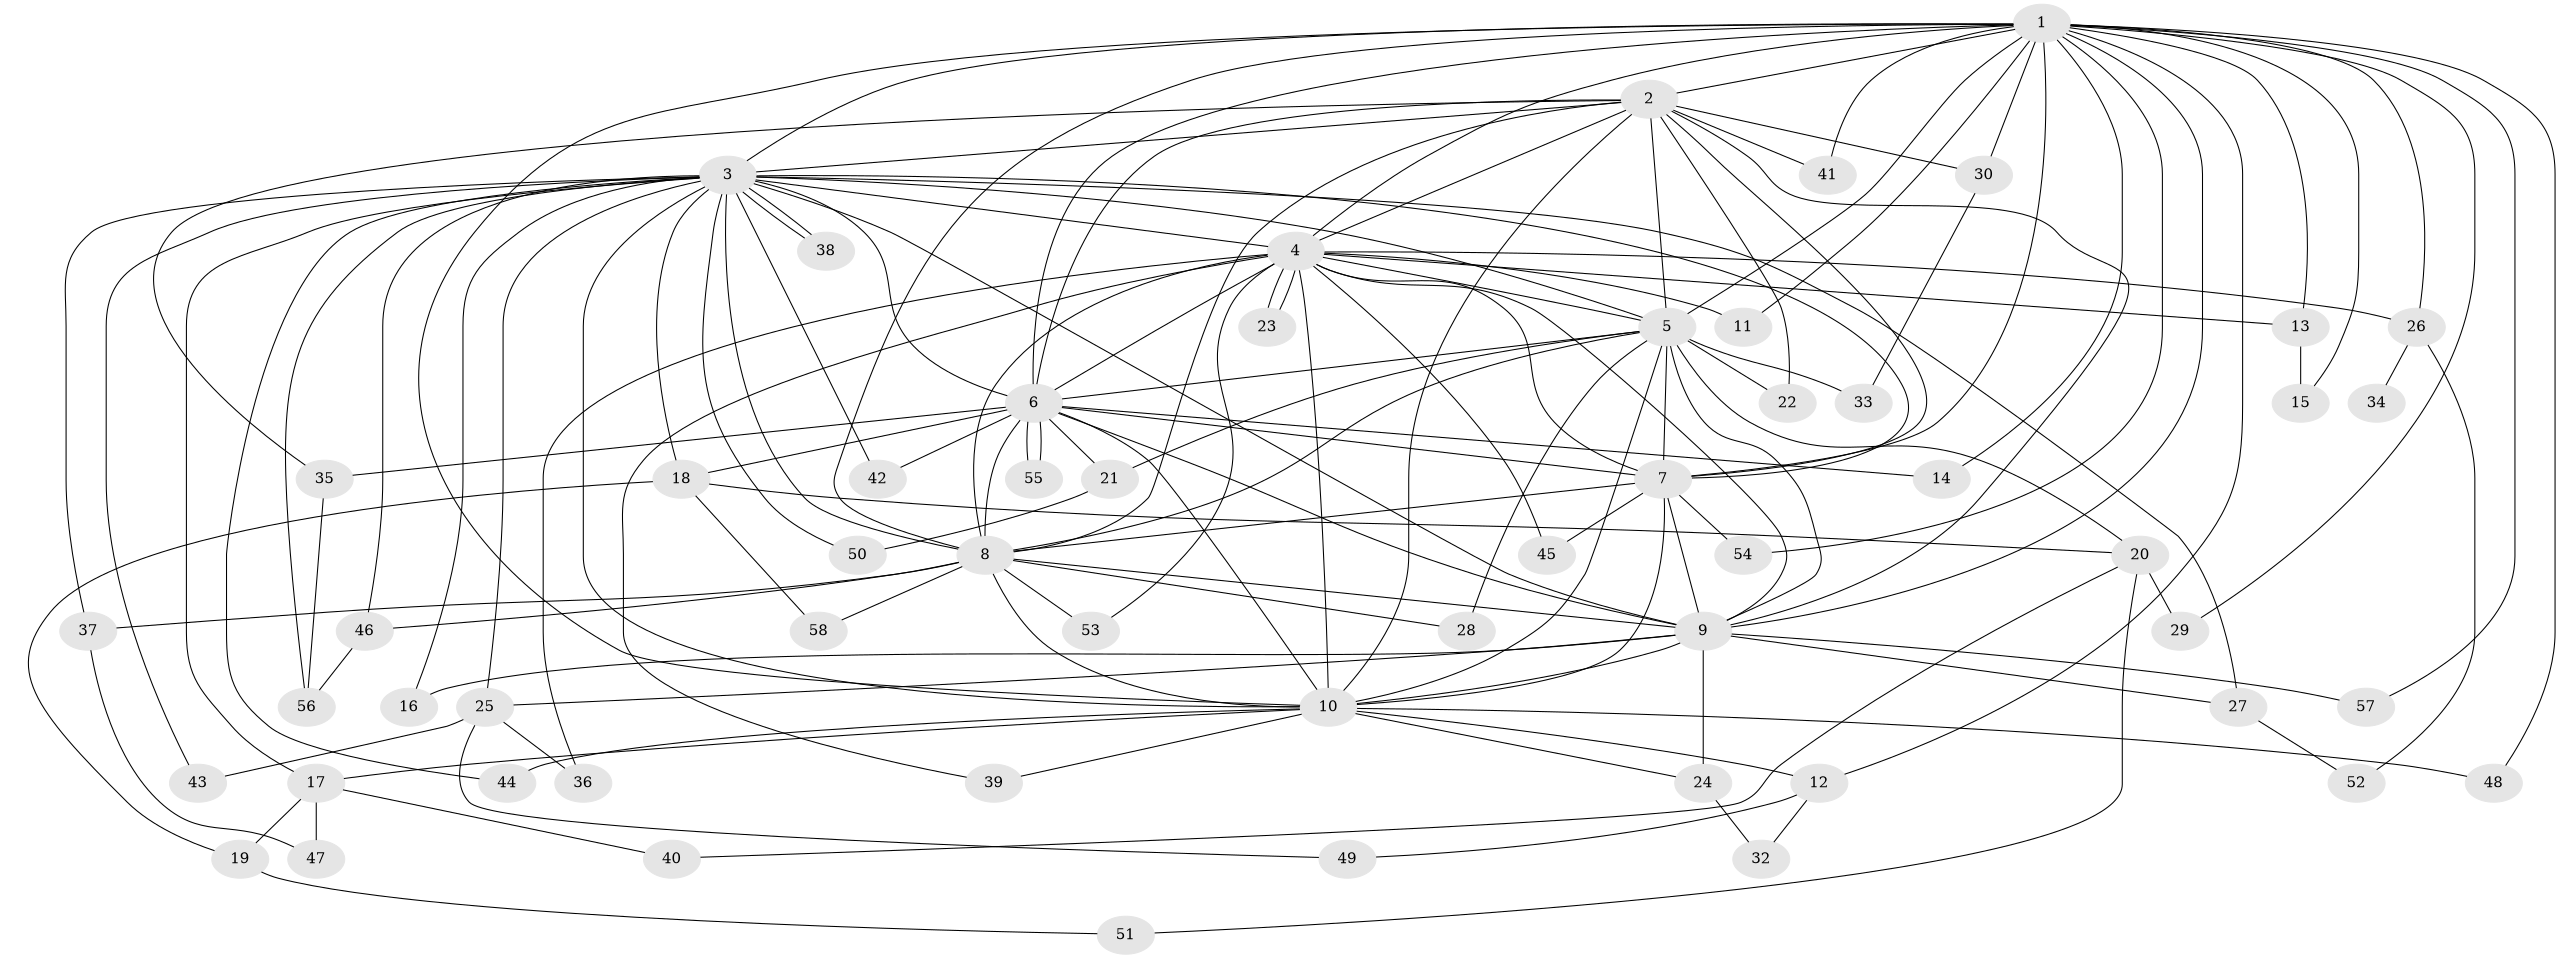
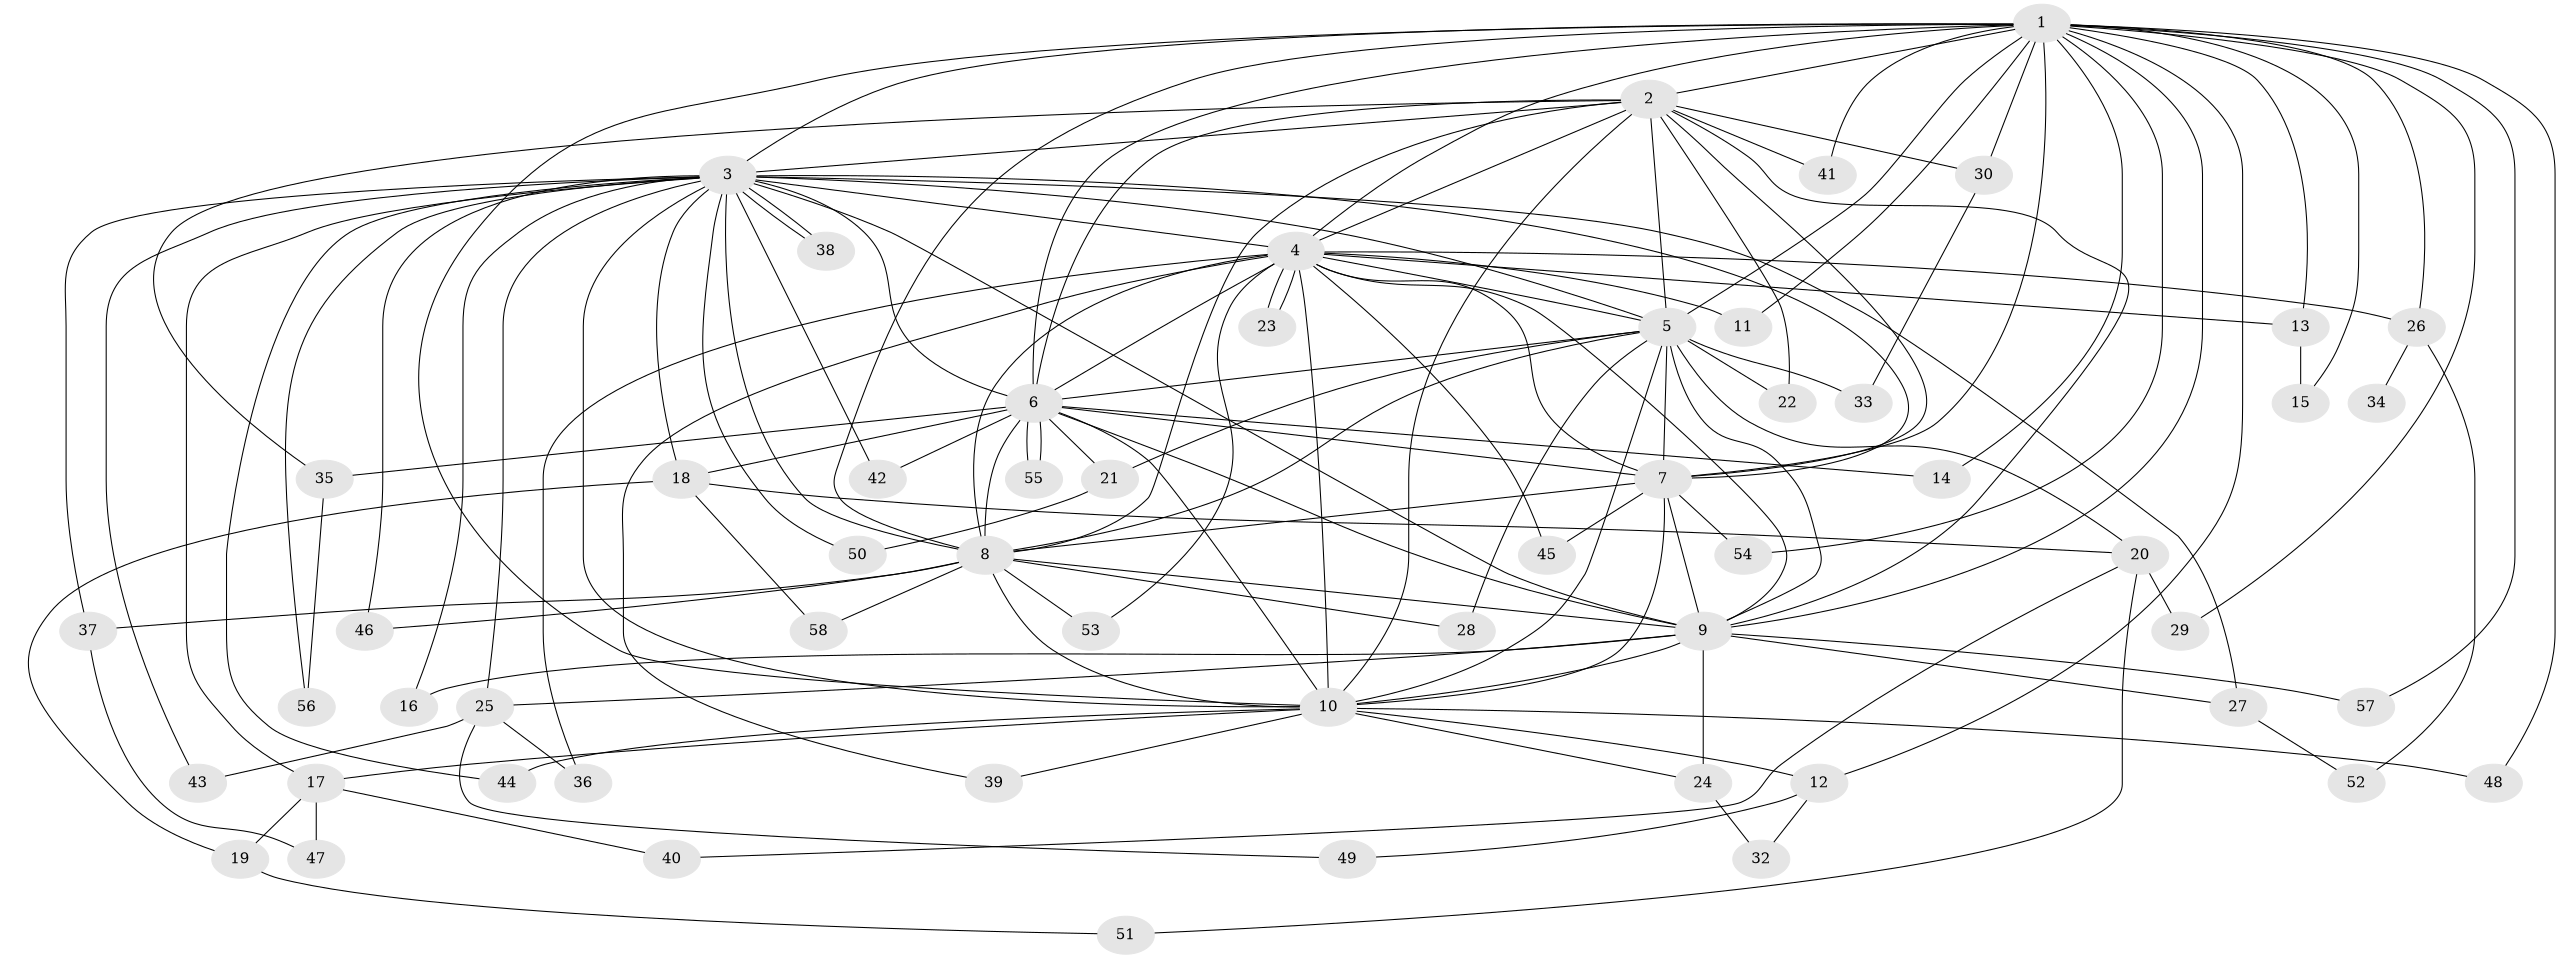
edge "46" -- "56": removed
